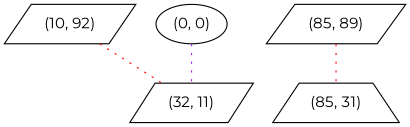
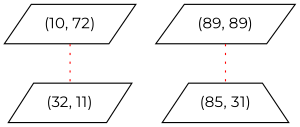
node "(10, 92)": label "(10, 92)" -> "(10, 72)"
node "(0, 0)": removed
node "(85, 89)": label "(85, 89)" -> "(89, 89)"
